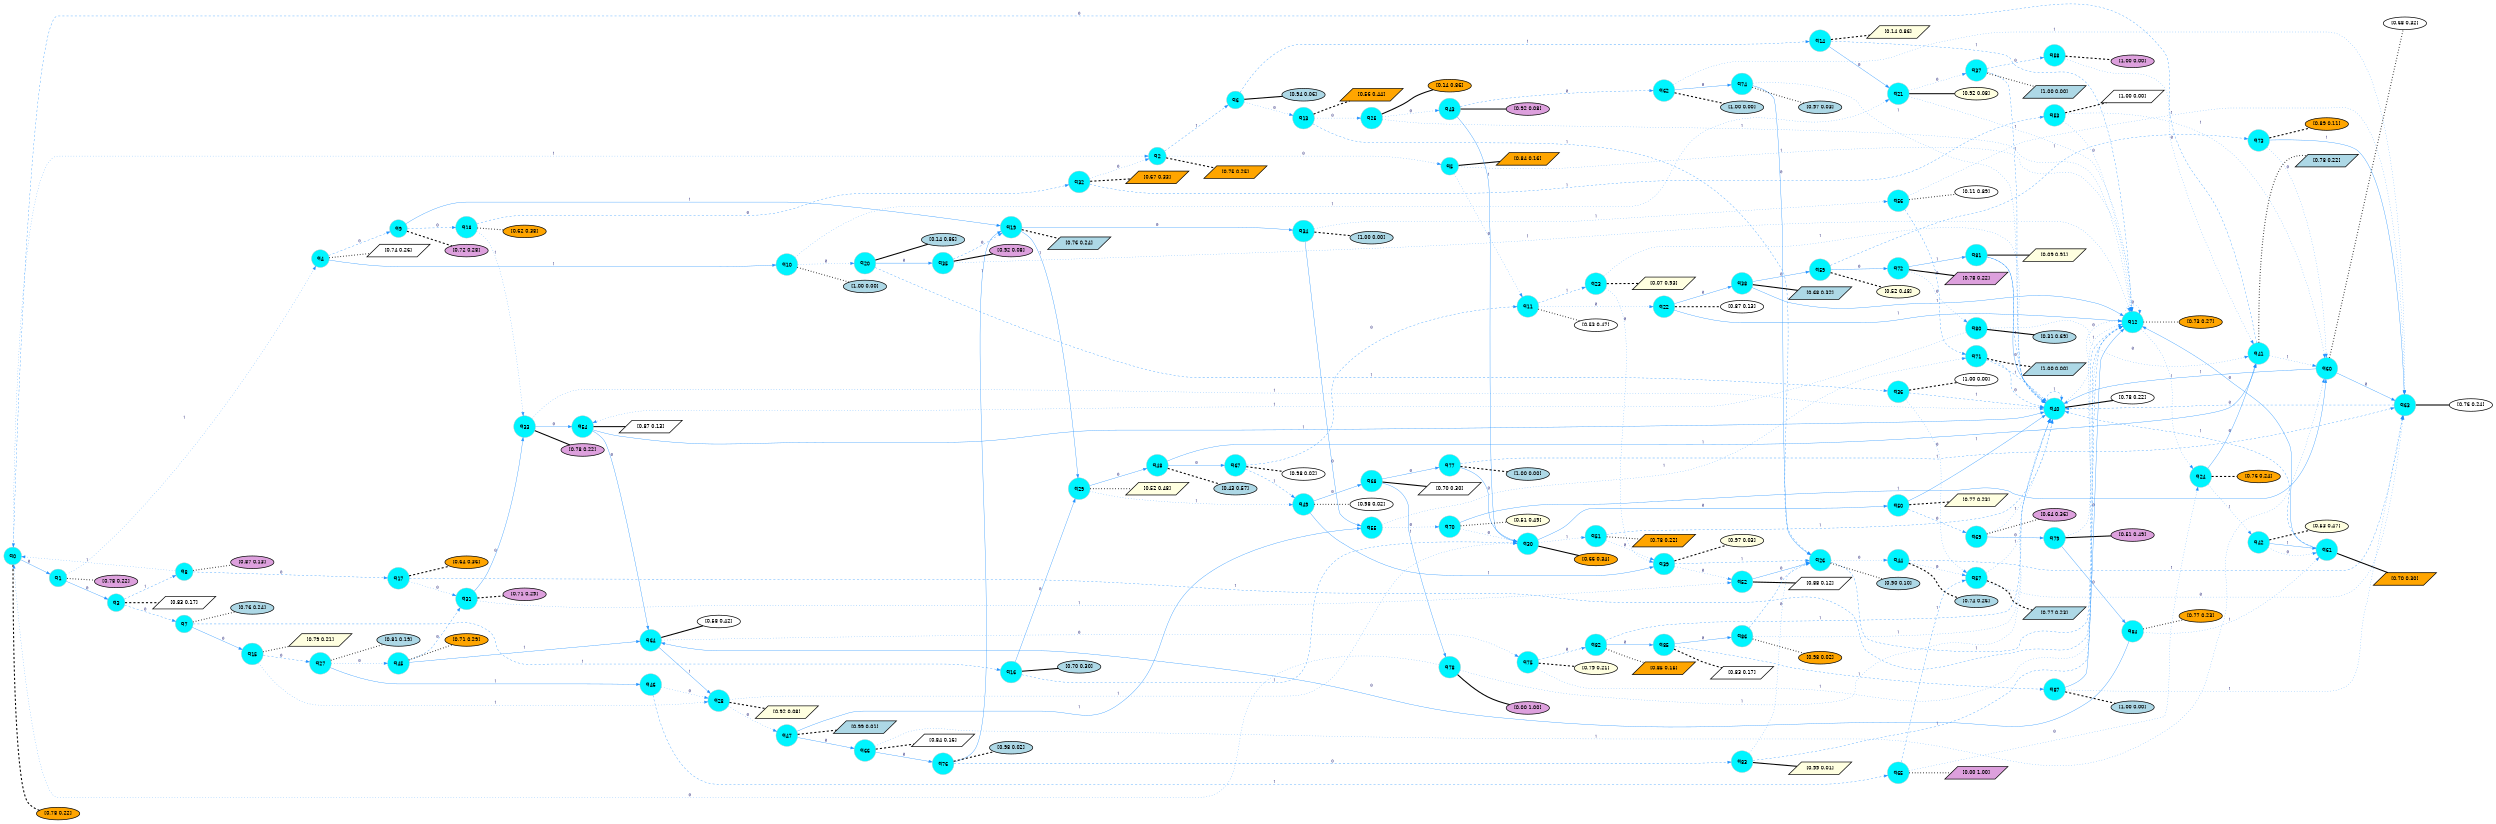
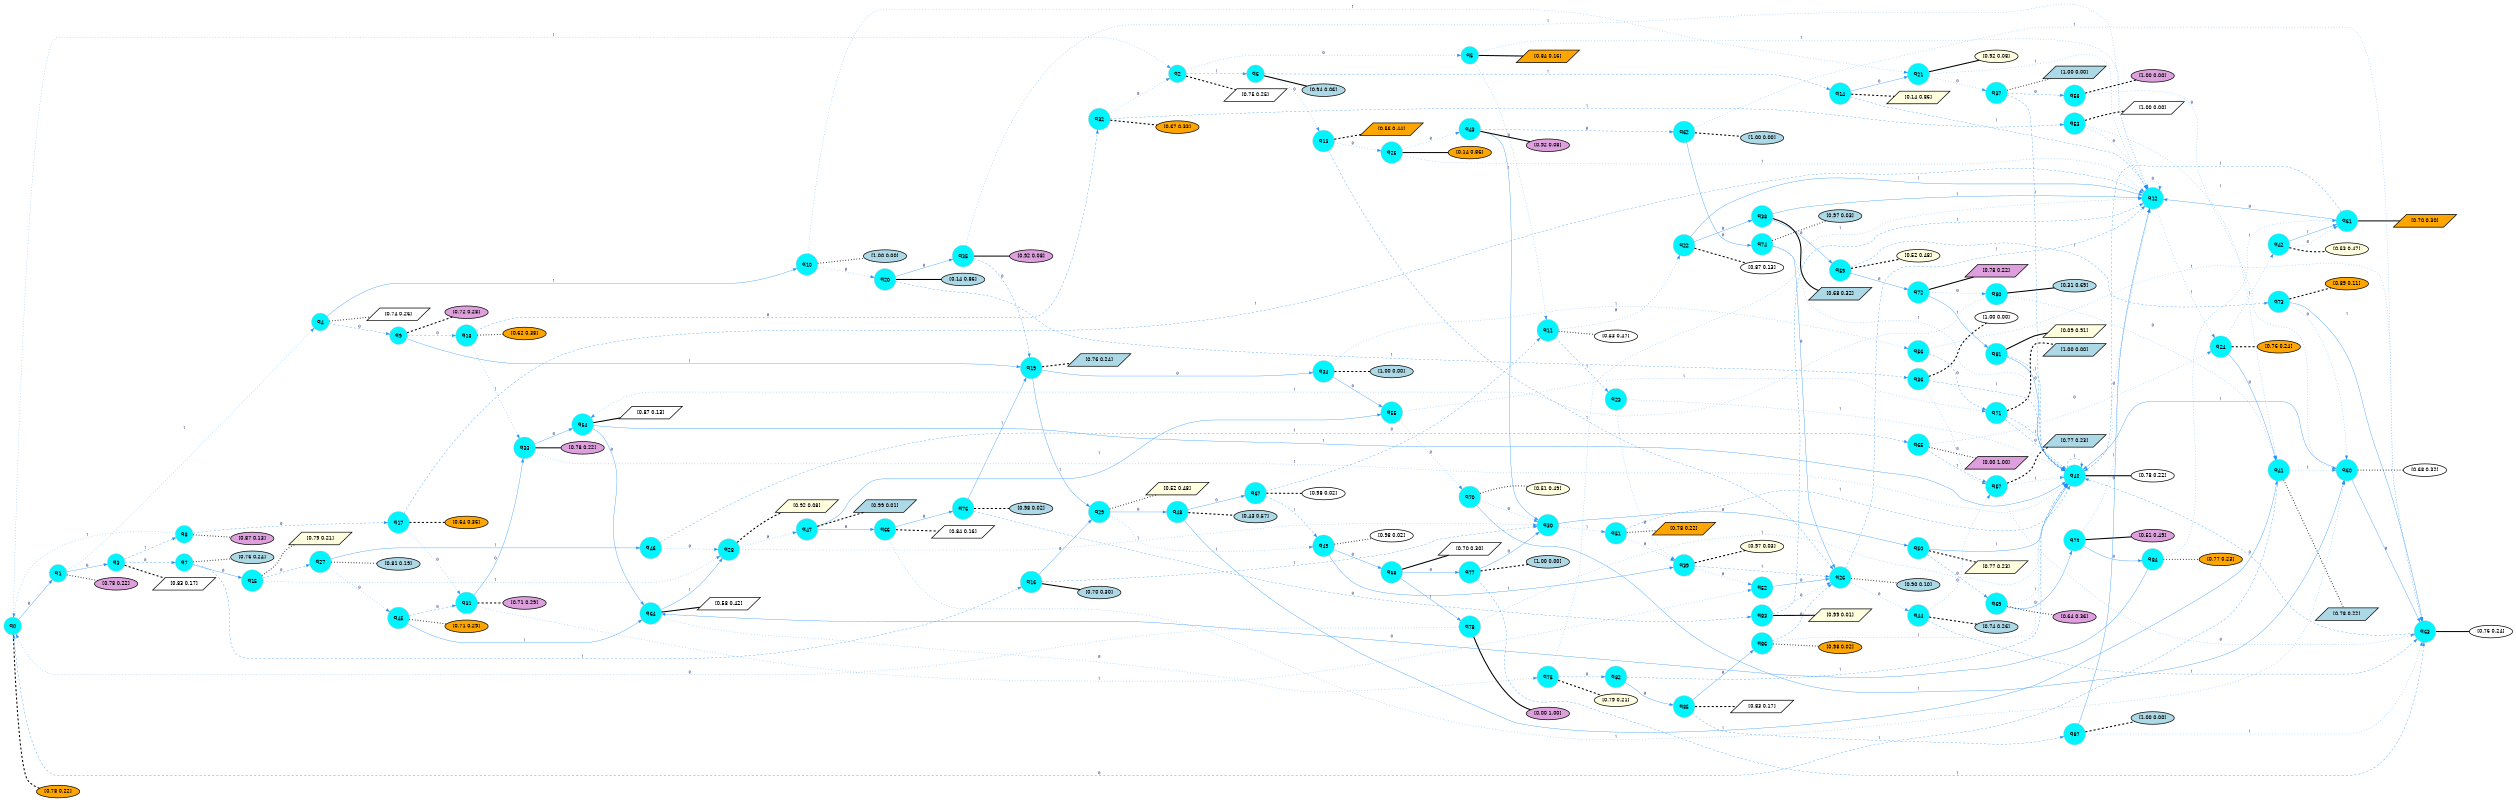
node "[0.75 0.25]": fillcolor orange -> white
node "[0.67 0.33]": shape parallelogram -> ellipse
node "[0.11 0.89]": removed
node "[0.07 0.93]": removed
node "[0.73 0.27]": removed
node "[0.66 0.34]": removed
node "[0.88 0.12]": removed
node "[0.58 0.42]": shape ellipse -> parallelogram
node "[0.85 0.15]": removed
